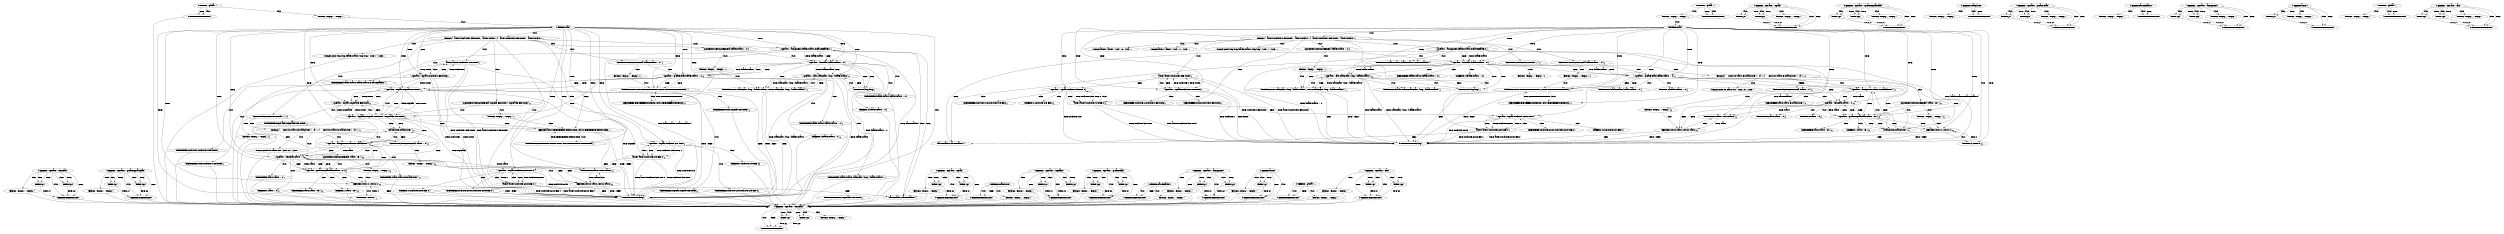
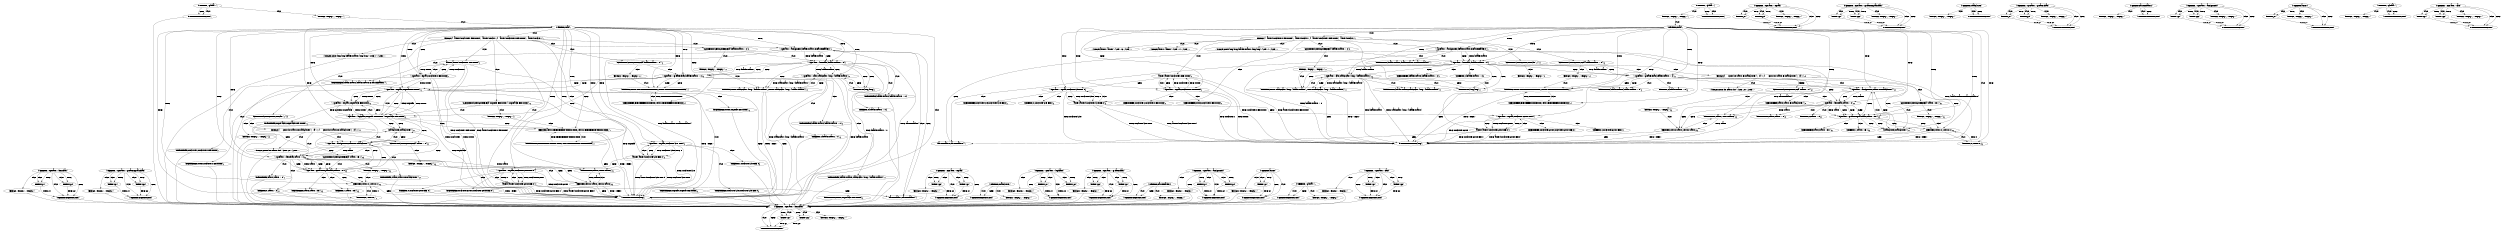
edge "(<operator>.equals,m_pTracks == NULL)" -> "(IDENTIFIER,m_pTracks,m_pTracks == NULL)": label "AST: " -> "DDG: p2"
